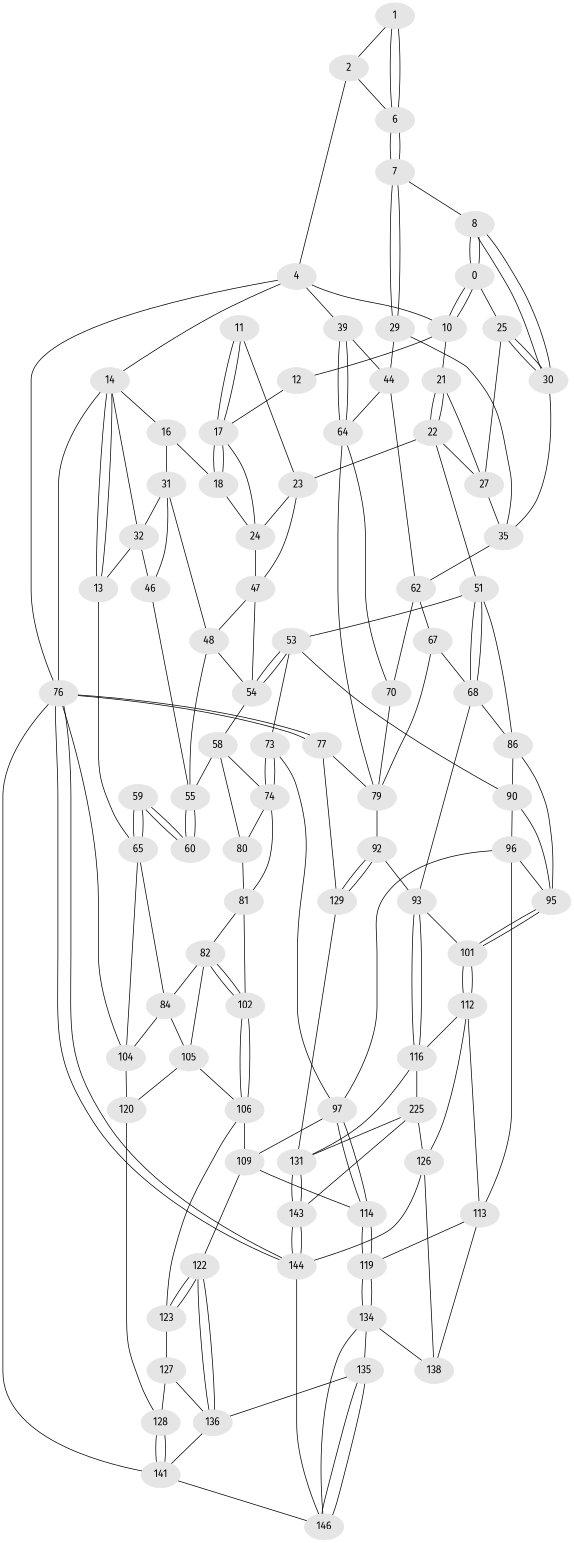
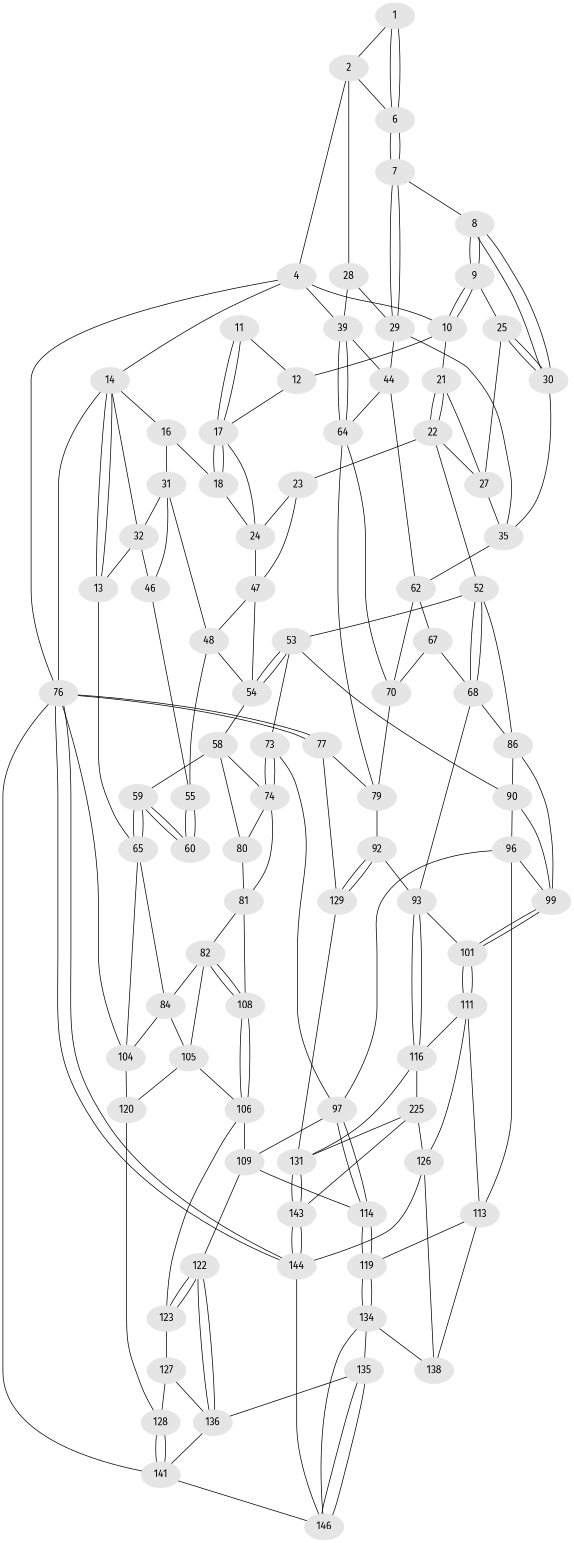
node "28": added
node "0": label "0" -> "9"
edge "11" -- "23": now "11" -- "12"
node "51": label "51" -> "52"
edge "67" -- "79": now "67" -- "70"
edge "58" -- "55": now "58" -- "59"
node "95": label "95" -> "99"
node "102": label "102" -> "108"
node "112": label "112" -> "111"
